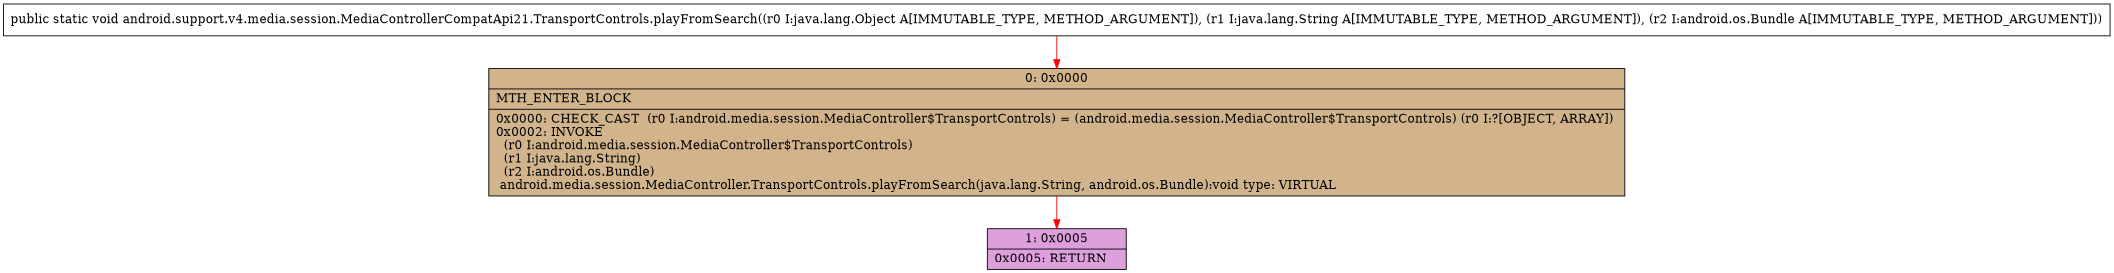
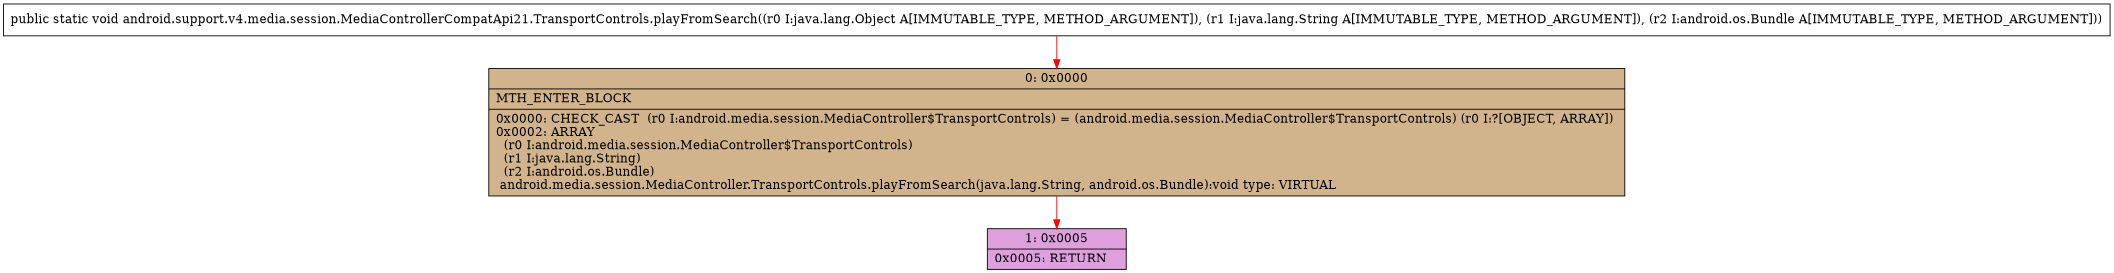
node "0: 0x0000": text "0x0002: INVOKE" -> "0x0002: ARRAY"
